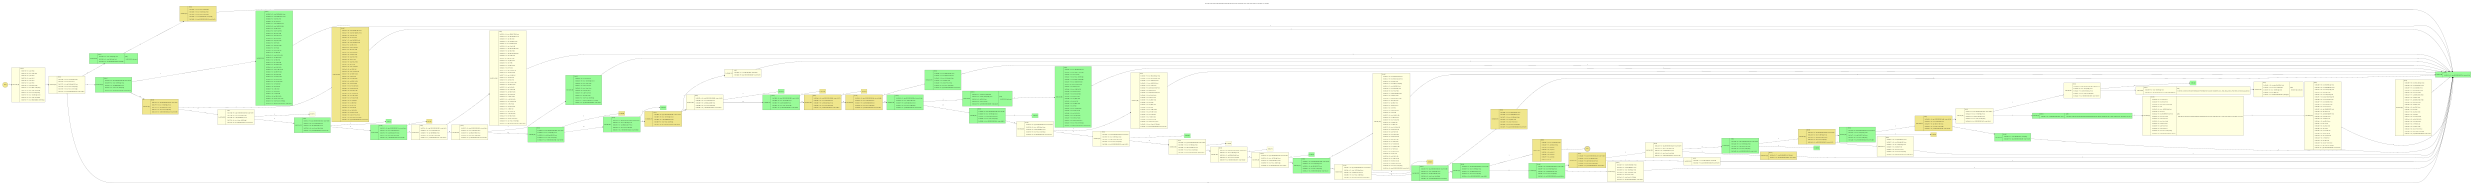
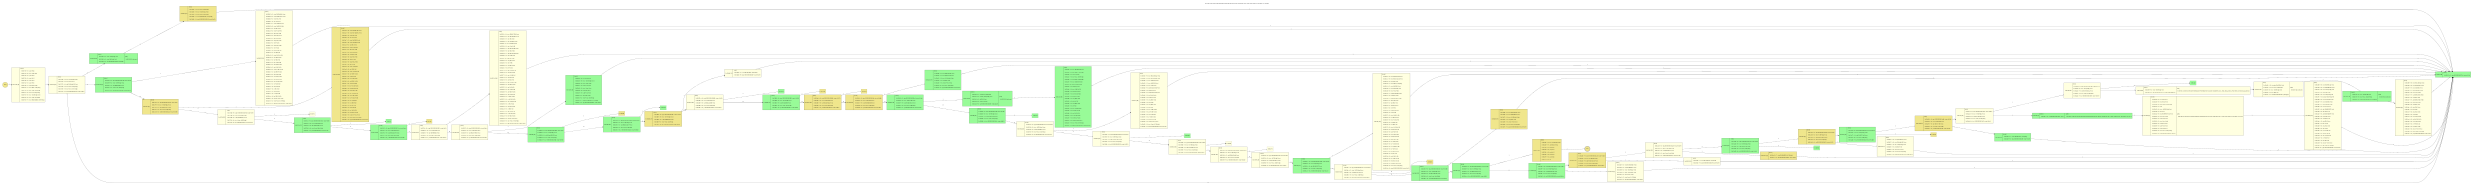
node "0x401b83 [134]": fillcolor palegreen -> lightyellow
node "0x401e79 [15]": added
node "0x40210f": removed
